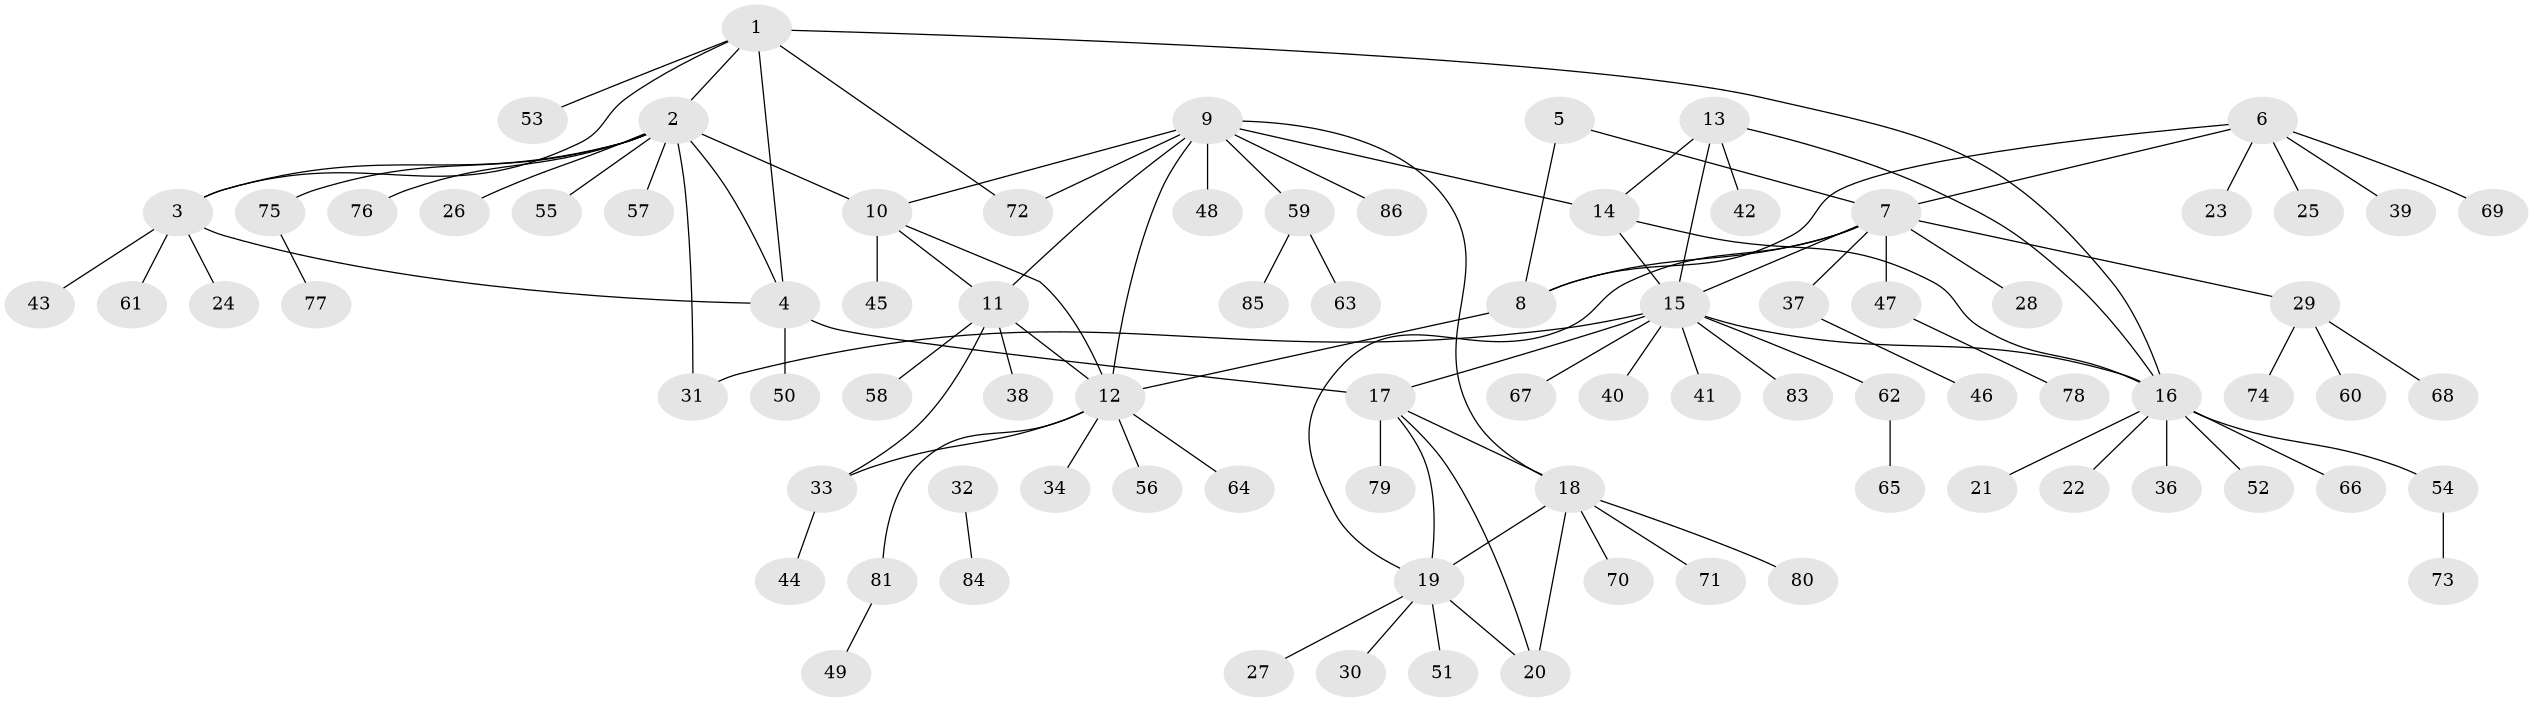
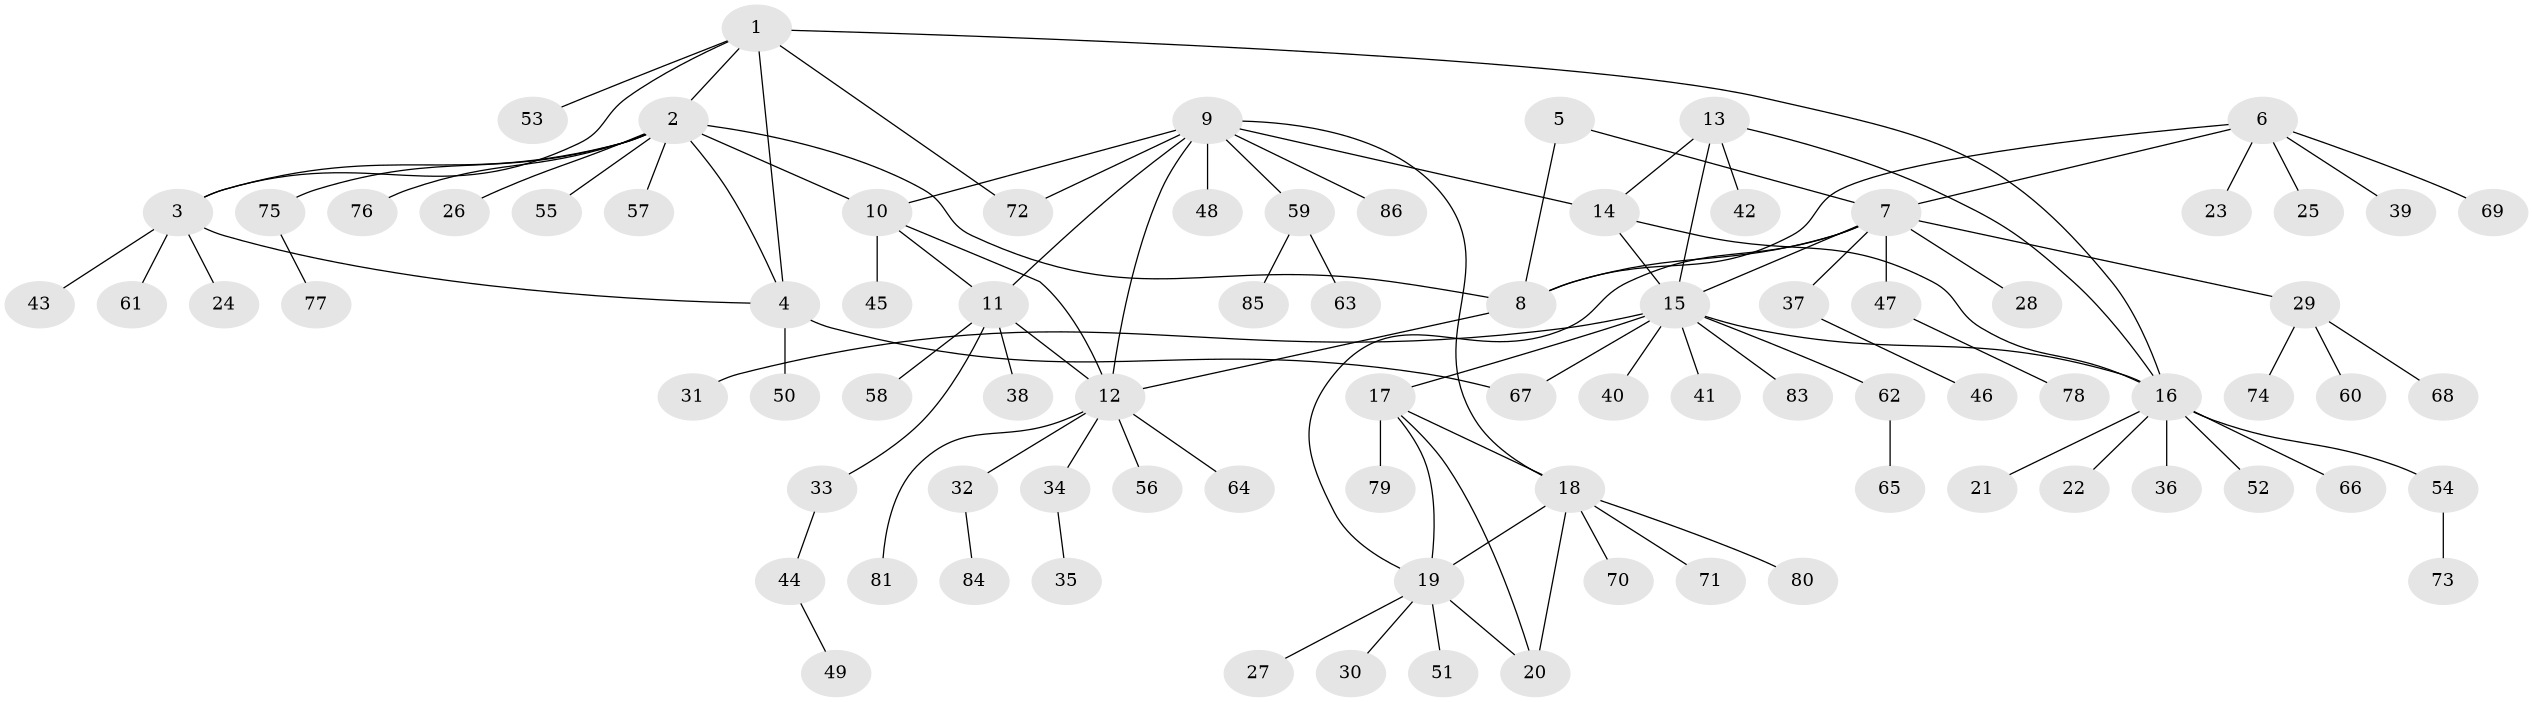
edge "2" -- "31": now "2" -- "8"
edge "4" -- "17": now "4" -- "67"
edge "12" -- "33": now "12" -- "32"
node "35": added
edge "81" -- "49": now "44" -- "49"
